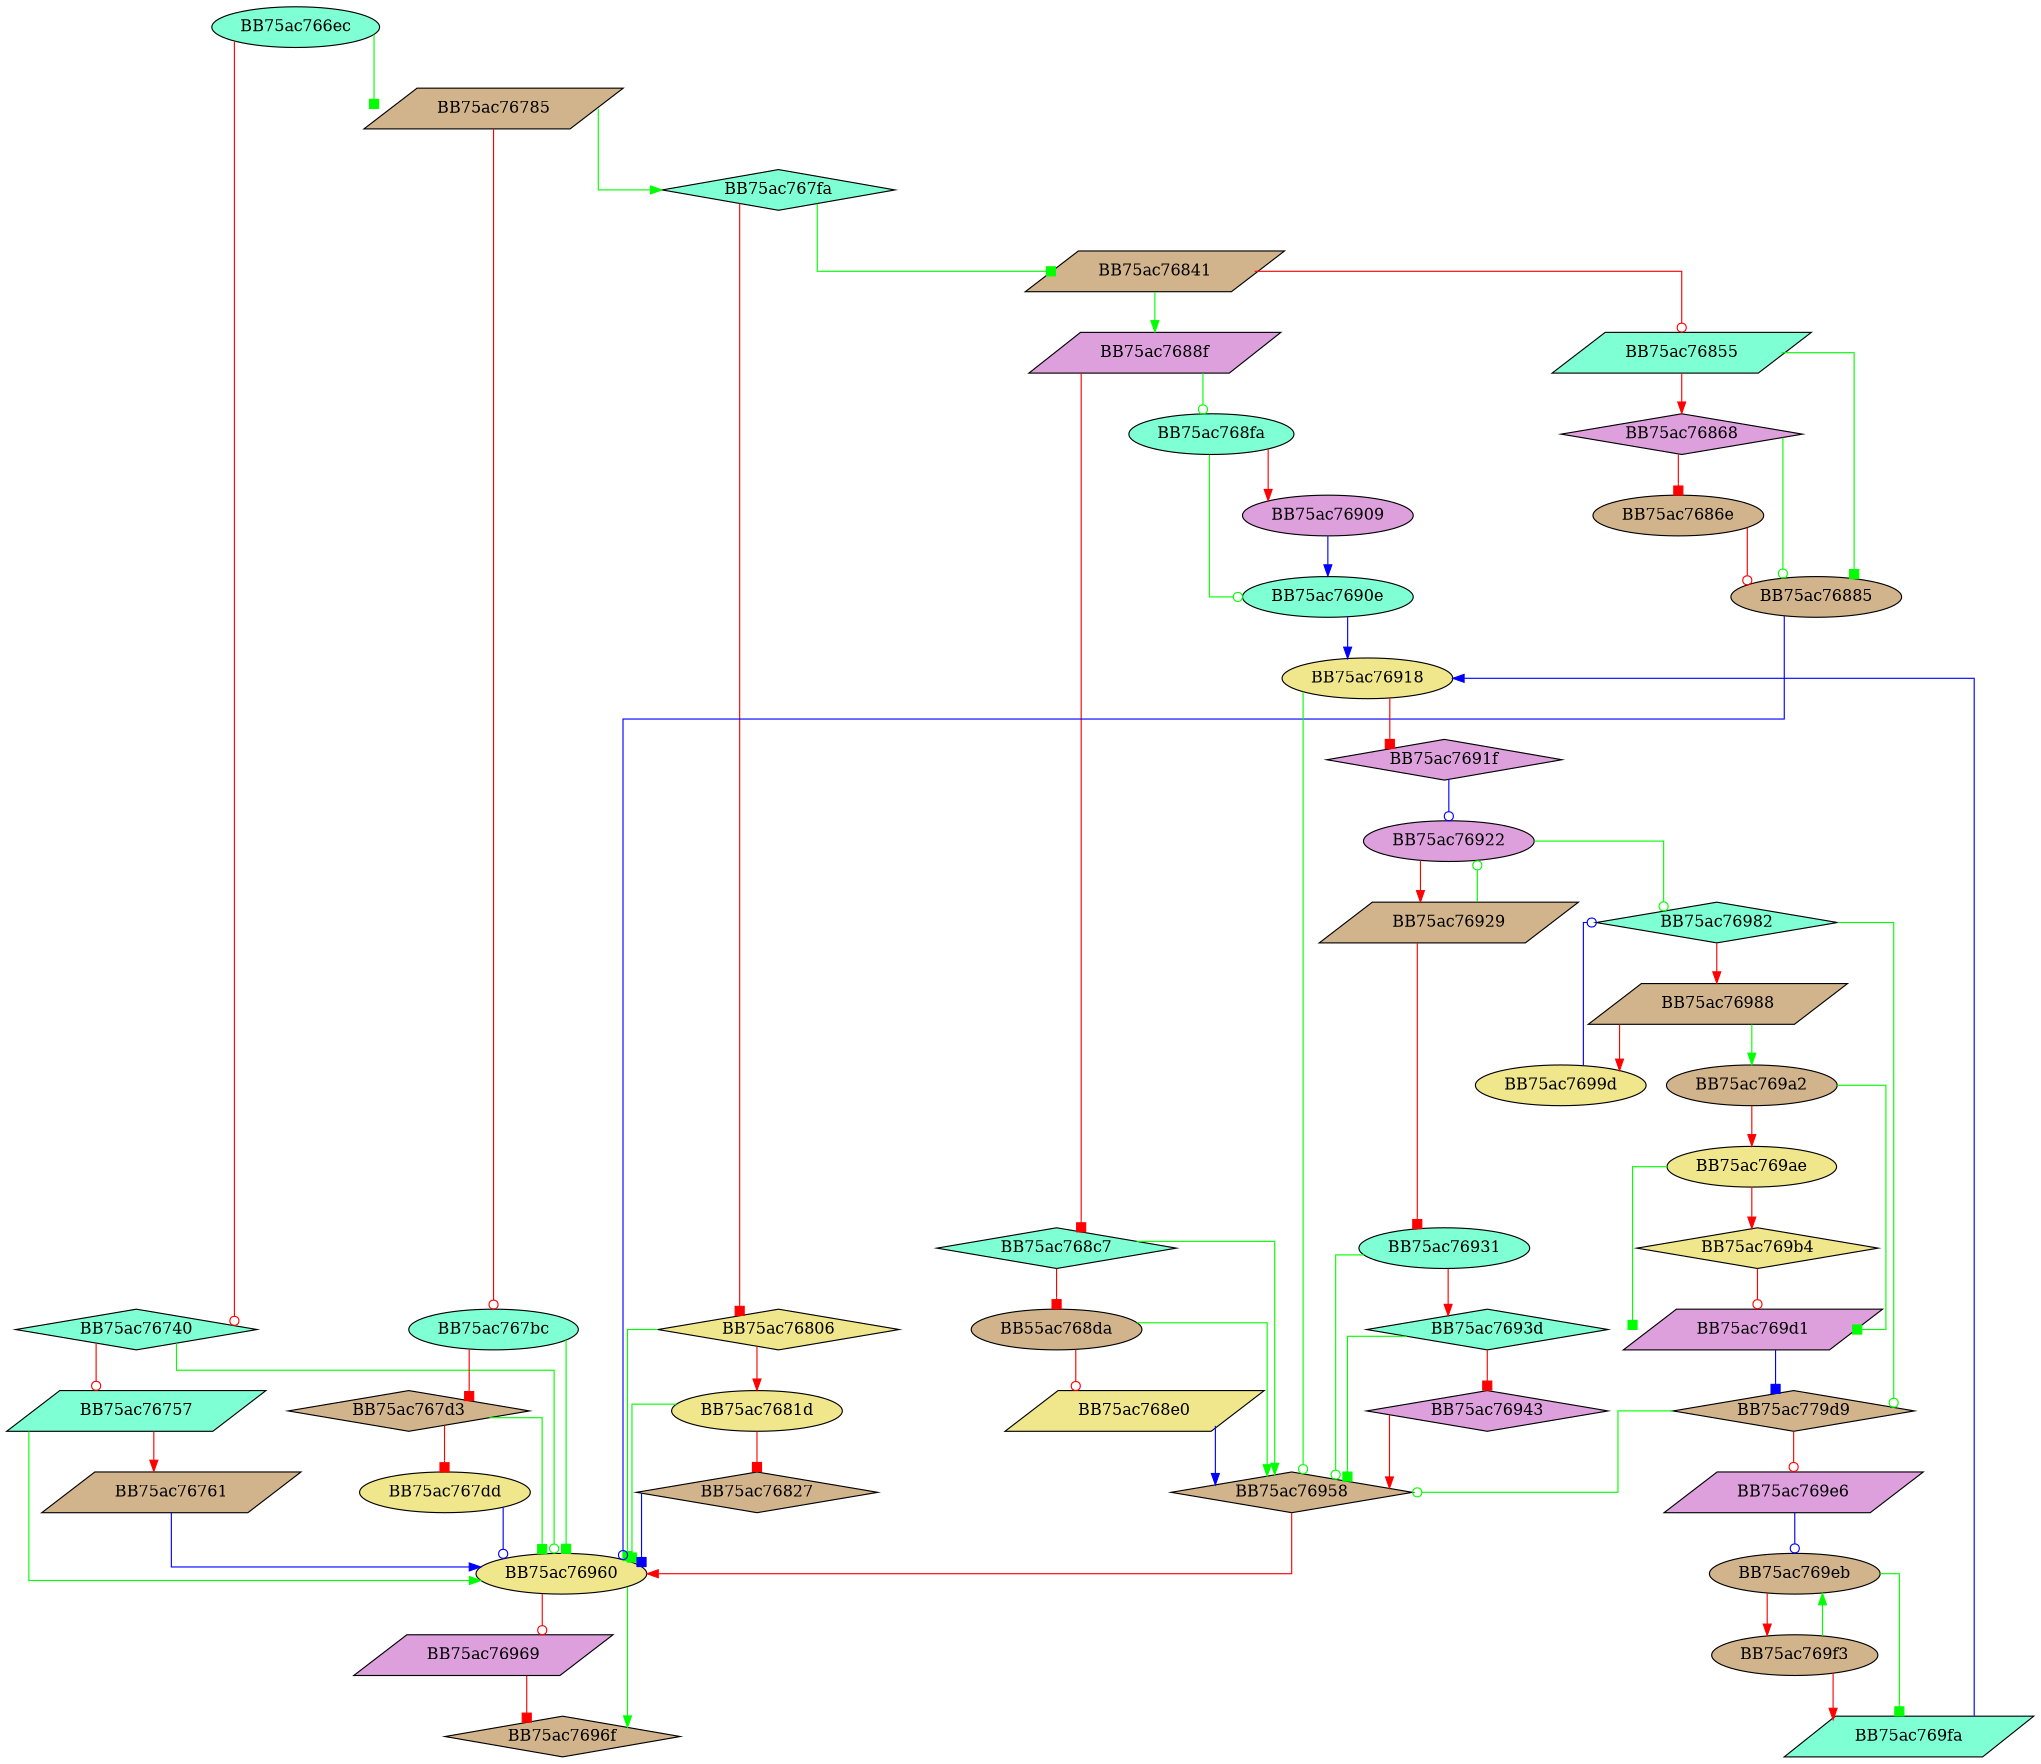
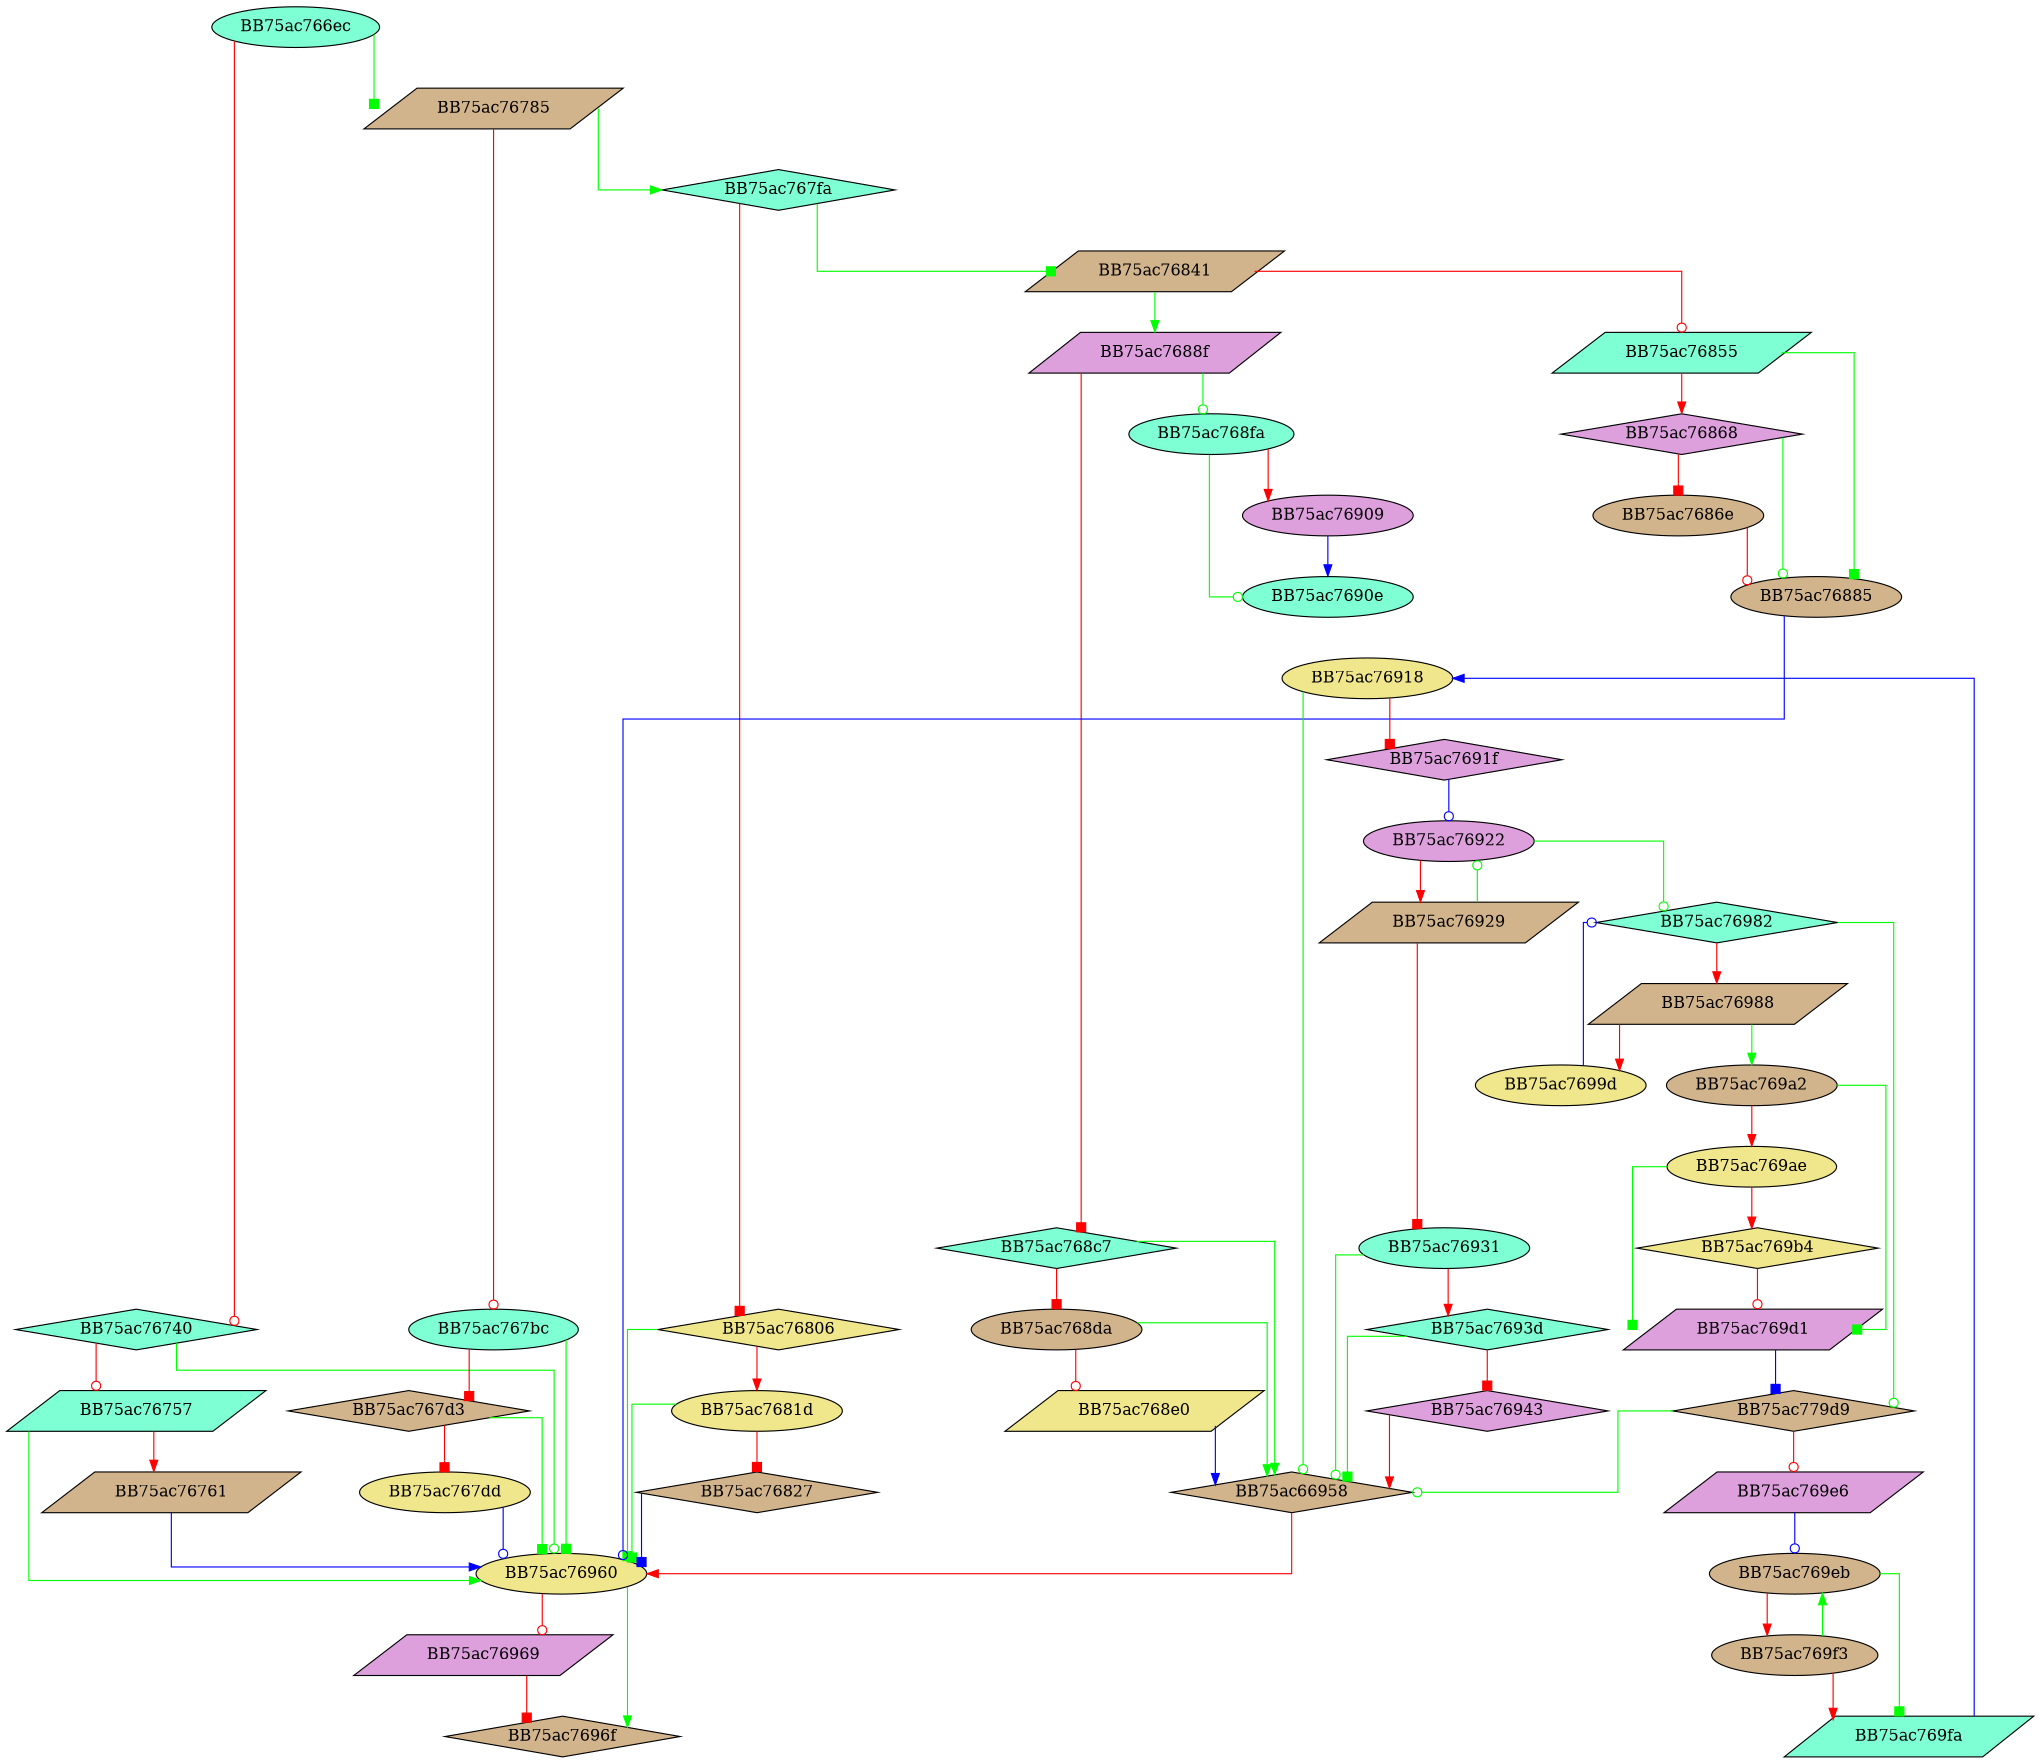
edge "BB75ac7690e" -> "BB75ac76918": removed
node "BB55ac768da": label "BB55ac768da" -> "BB75ac768da"
node "BB75ac76958": label "BB75ac76958" -> "BB75ac66958"
